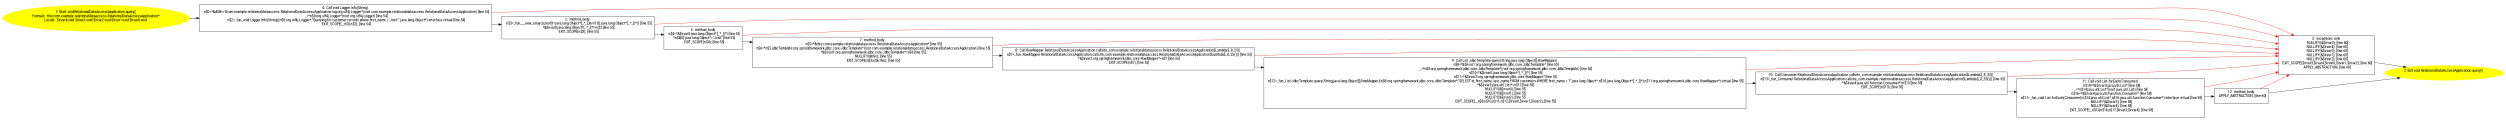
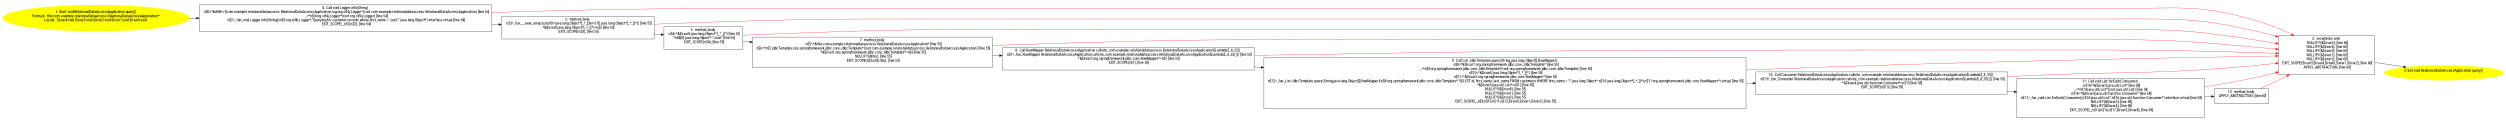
edge "12:  method_body APPLY_ABSTRACTION; [line 60]" -> "2: Exit void RelationalDataAccessApplication.query()": removed
